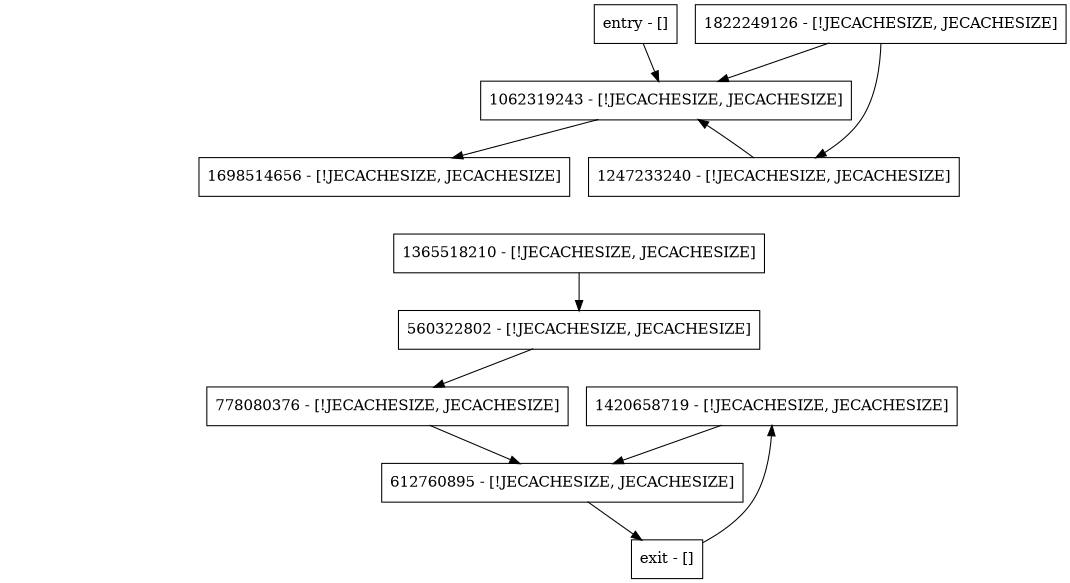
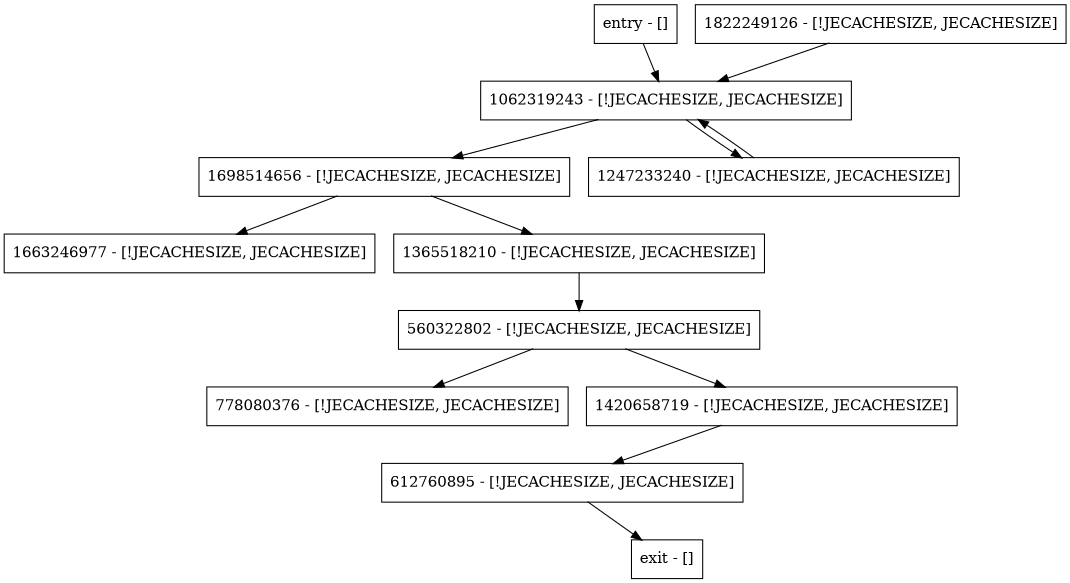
edge "1822249126 - [!JECACHESIZE, JECACHESIZE]" -> "1247233240 - [!JECACHESIZE, JECACHESIZE]": now "1062319243 - [!JECACHESIZE, JECACHESIZE]" -> "1247233240 - [!JECACHESIZE, JECACHESIZE]"
edge "1698514656 - [!JECACHESIZE, JECACHESIZE]" -> "1365518210 - [!JECACHESIZE, JECACHESIZE]": added
node "1663246977 - [!JECACHESIZE, JECACHESIZE]": added
edge "778080376 - [!JECACHESIZE, JECACHESIZE]" -> "612760895 - [!JECACHESIZE, JECACHESIZE]": removed
edge "exit - []" -> "1420658719 - [!JECACHESIZE, JECACHESIZE]": now "560322802 - [!JECACHESIZE, JECACHESIZE]" -> "1420658719 - [!JECACHESIZE, JECACHESIZE]"
